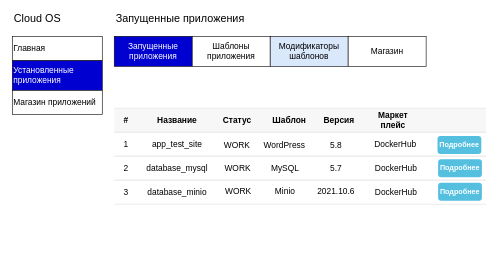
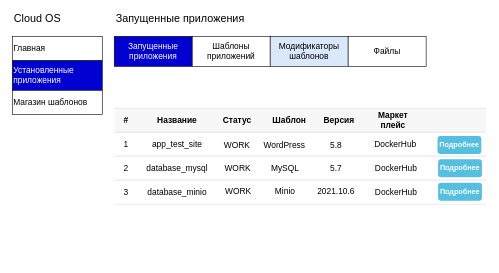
node "Шаблоны приложения": label "Шаблоны приложения" -> "Шаблоны приложений"
node "Магазин": label "Магазин" -> "Файлы"
node "Магазин приложений": label "Магазин приложений" -> "Магазин шаблонов"
